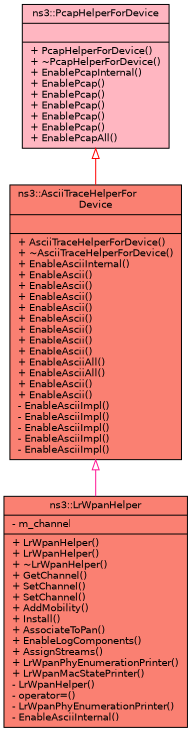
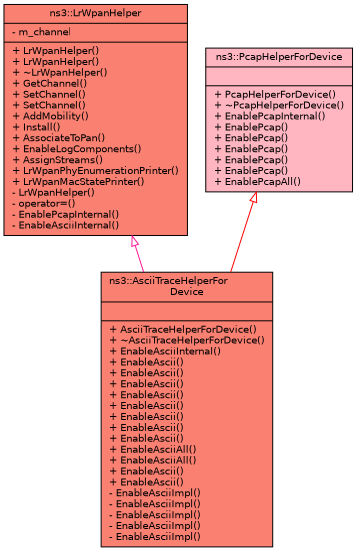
edge "ns3::LrWpanHelper" -> "ns3::AsciiTraceHelperFor": reversed
node "ns3::LrWpanHelper": text "- LrWpanPhyEnumerationPrinter()" -> "- EnablePcapInternal()"
